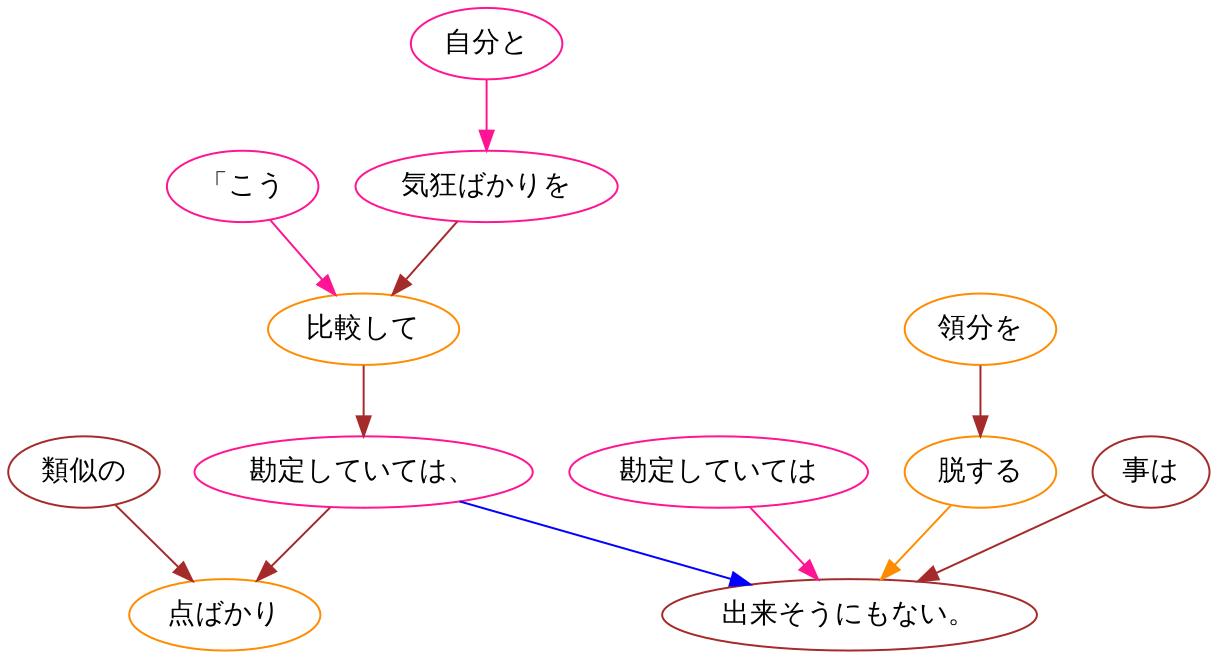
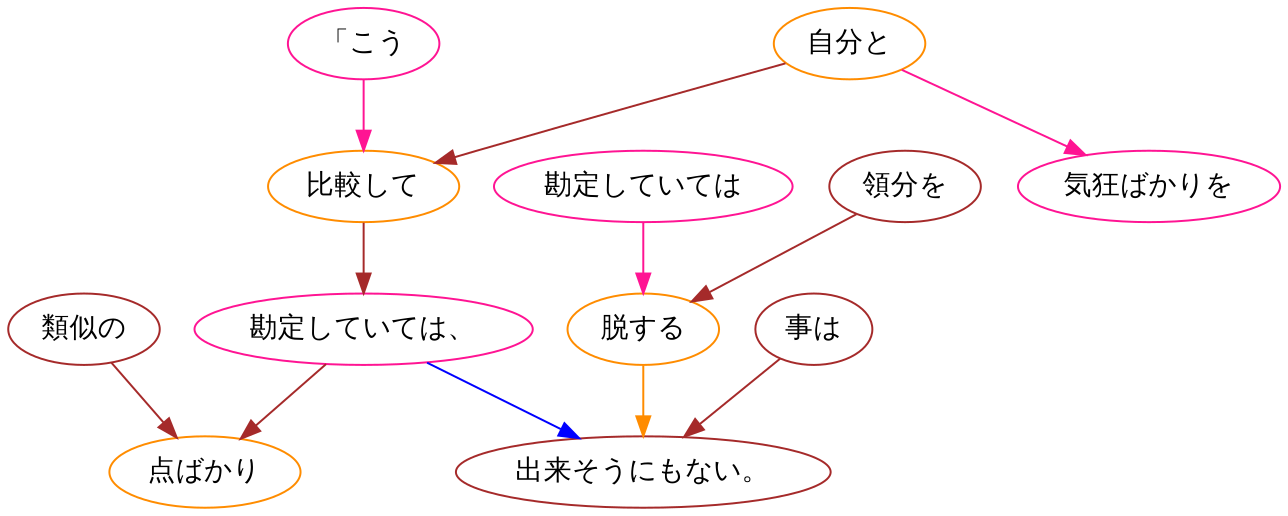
node "自分と": color deeppink -> darkorange
edge "気狂ばかりを" -> "比較して": now "自分と" -> "比較して"
node "領分を": color darkorange -> brown
edge "勘定していては" -> "出来そうにもない。": now "勘定していては" -> "脱する"
